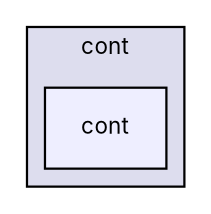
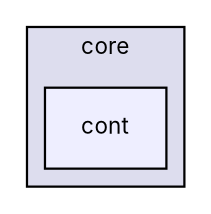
cluster "cont": label "cont" -> "core"
